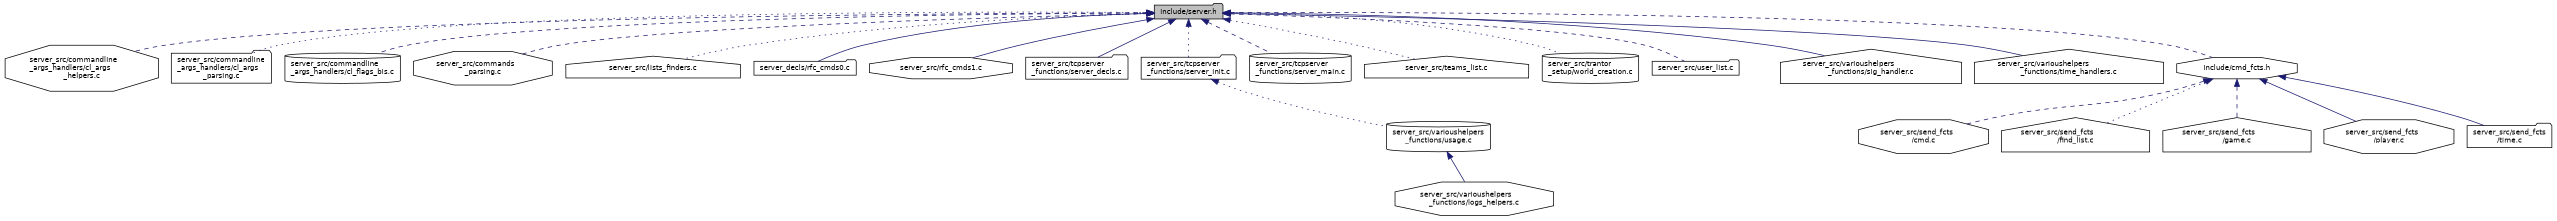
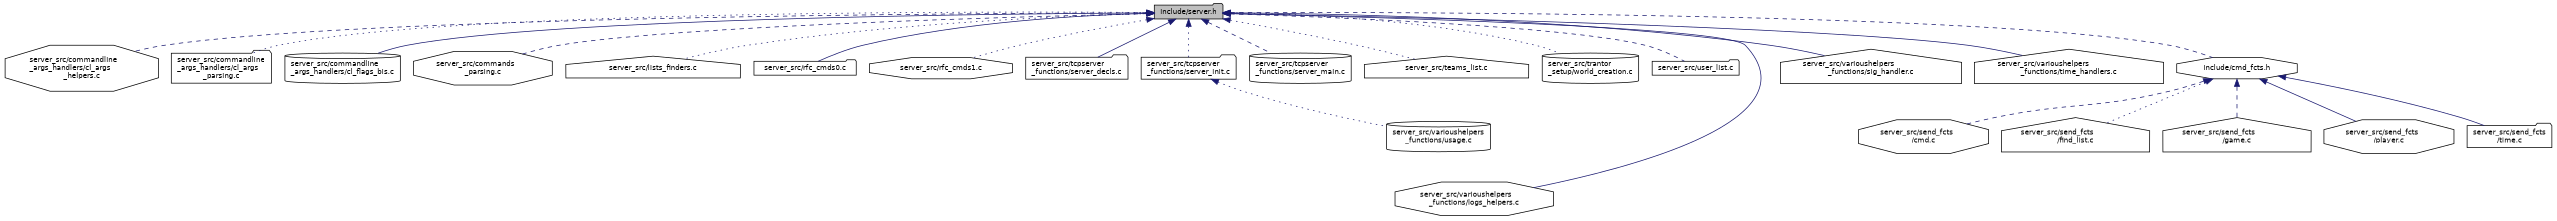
edge "server_src/commandline _args_handlers/cl_flags_bis.c" -> "include/server.h": style dashed -> solid
edge "server_src/rfc_cmds1.c" -> "include/server.h": style solid -> dotted
node "server_decls/rfc_cmds0.c": label "server_decls/rfc_cmds0.c" -> "server_src/rfc_cmds0.c"
edge "server_src/varioushelpers _functions/logs_helpers.c" -> "server_src/varioushelpers _functions/usage.c": now "server_src/varioushelpers _functions/logs_helpers.c" -> "include/server.h"
